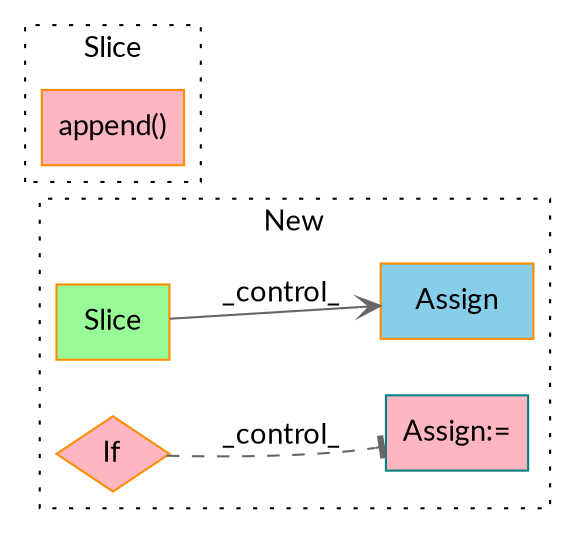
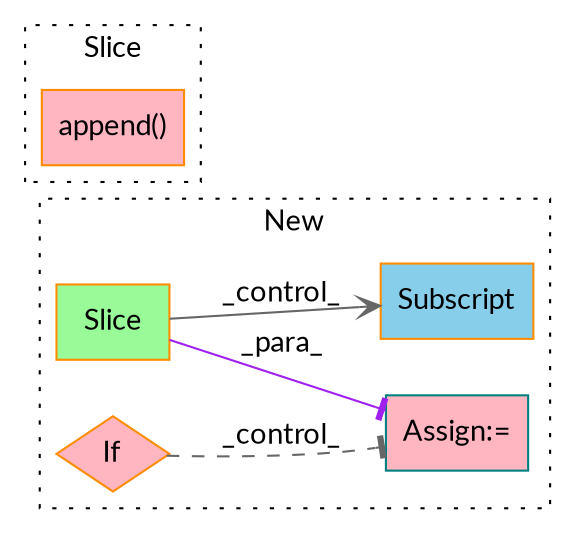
node "Assign": label "Assign" -> "Subscript"
edge "Slice" -> "Assign:=": added, label "_para_"
